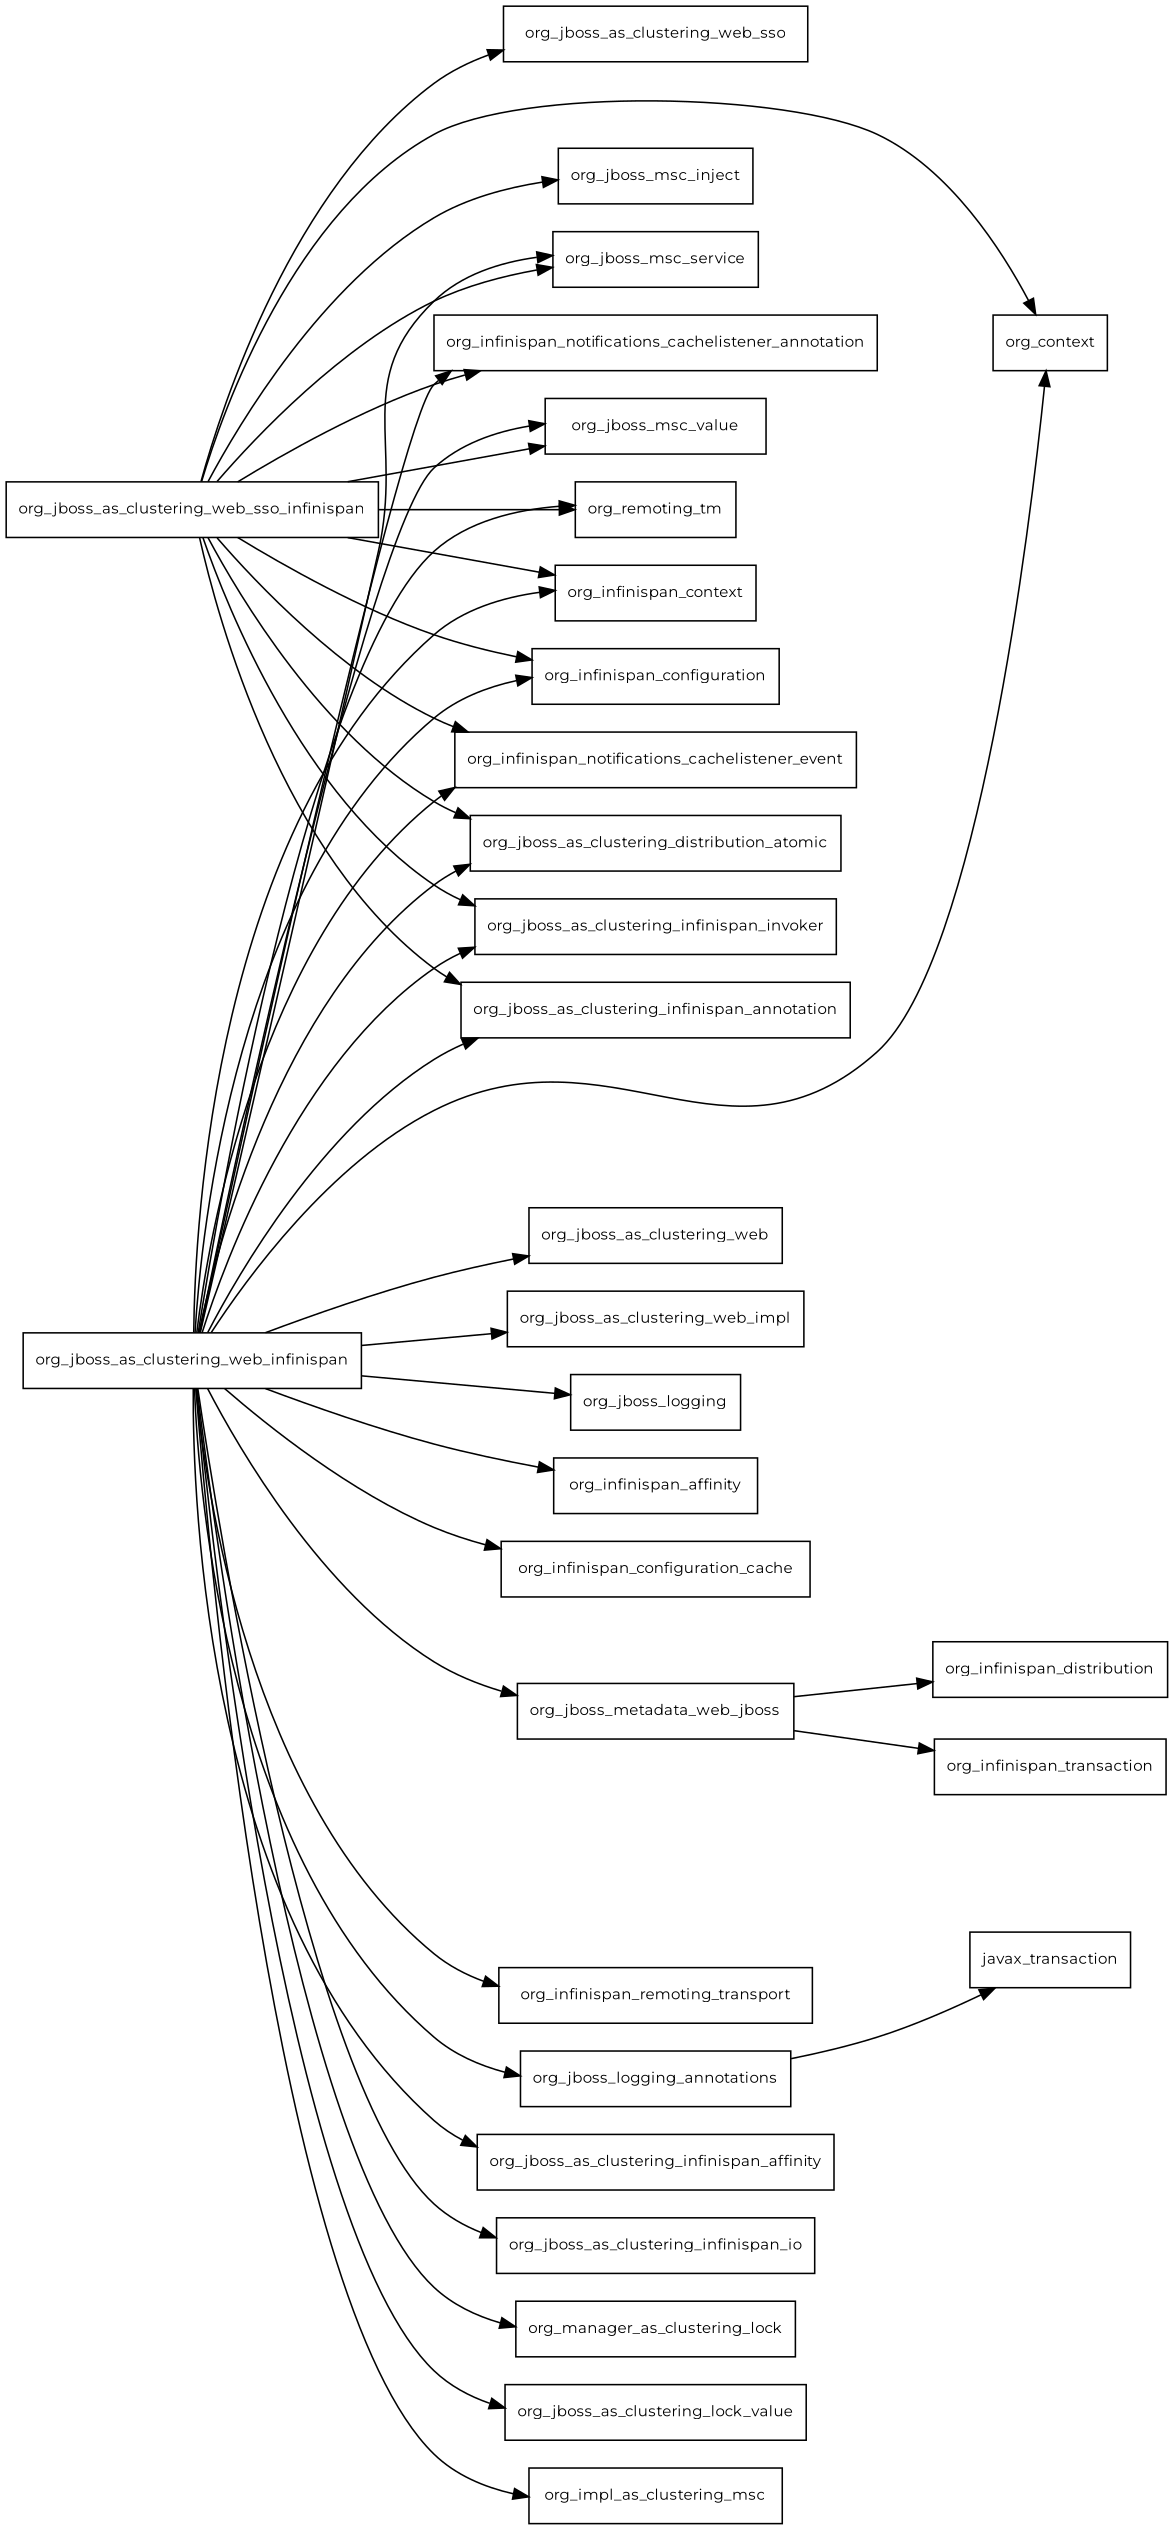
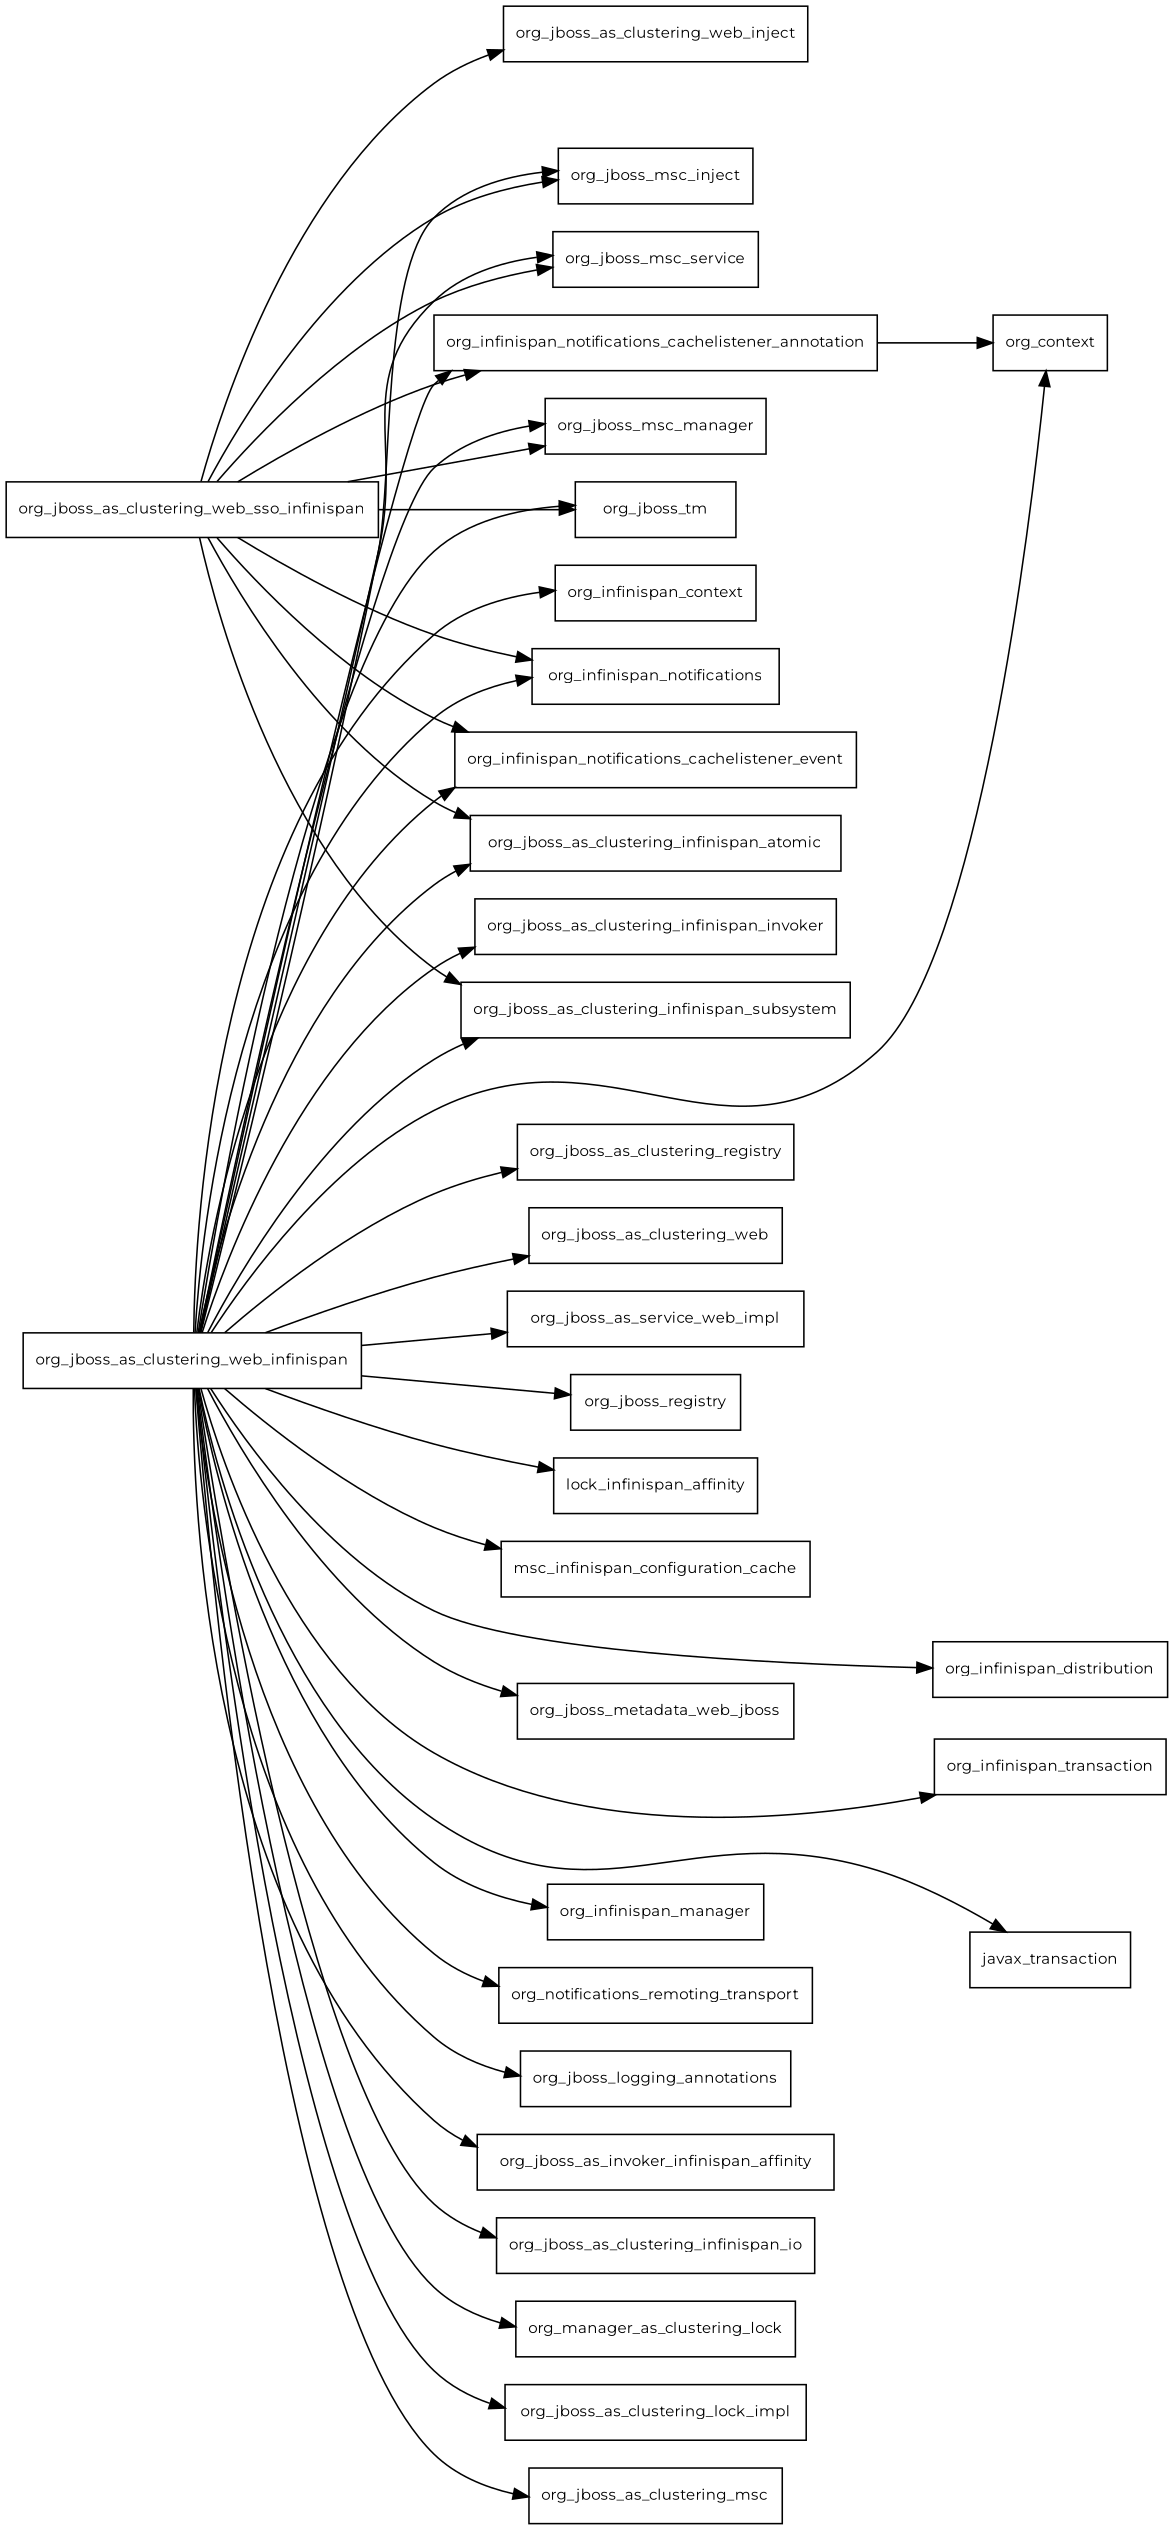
node "org_jboss_as_clustering_web_sso": label "org_jboss_as_clustering_web_sso" -> "org_jboss_as_clustering_web_inject"
edge "org_jboss_as_clustering_web_sso_infinispan" -> "org_context": now "org_infinispan_notifications_cachelistener_annotation" -> "org_context"
node "org_jboss_msc_value": label "org_jboss_msc_value" -> "org_jboss_msc_manager"
node "org_remoting_tm": label "org_remoting_tm" -> "org_jboss_tm"
edge "org_jboss_as_clustering_web_sso_infinispan" -> "org_infinispan_context": removed
node "org_infinispan_configuration": label "org_infinispan_configuration" -> "org_infinispan_notifications"
edge "org_jboss_as_clustering_web_infinispan" -> "org_jboss_msc_inject": added
edge "org_jboss_as_clustering_web_sso_infinispan" -> "org_jboss_as_clustering_infinispan_invoker": removed
node "org_jboss_as_clustering_distribution_atomic": label "org_jboss_as_clustering_distribution_atomic" -> "org_jboss_as_clustering_infinispan_atomic"
node "org_jboss_as_clustering_infinispan_annotation": label "org_jboss_as_clustering_infinispan_annotation" -> "org_jboss_as_clustering_infinispan_subsystem"
node "org_jboss_as_clustering_registry": added
node "org_jboss_as_clustering_web_impl": label "org_jboss_as_clustering_web_impl" -> "org_jboss_as_service_web_impl"
node "org_jboss_logging": label "org_jboss_logging" -> "org_jboss_registry"
node "org_infinispan_affinity": label "org_infinispan_affinity" -> "lock_infinispan_affinity"
node "org_infinispan_configuration_cache": label "org_infinispan_configuration_cache" -> "msc_infinispan_configuration_cache"
edge "org_jboss_metadata_web_jboss" -> "org_infinispan_distribution": now "org_jboss_as_clustering_web_infinispan" -> "org_infinispan_distribution"
edge "org_jboss_metadata_web_jboss" -> "org_infinispan_transaction": now "org_jboss_as_clustering_web_infinispan" -> "org_infinispan_transaction"
node "org_infinispan_manager": added
node "org_infinispan_remoting_transport": label "org_infinispan_remoting_transport" -> "org_notifications_remoting_transport"
edge "org_jboss_logging_annotations" -> "javax_transaction": now "org_jboss_as_clustering_web_infinispan" -> "javax_transaction"
node "org_jboss_as_clustering_infinispan_affinity": label "org_jboss_as_clustering_infinispan_affinity" -> "org_jboss_as_invoker_infinispan_affinity"
node "org_jboss_as_clustering_lock_value": label "org_jboss_as_clustering_lock_value" -> "org_jboss_as_clustering_lock_impl"
node "org_impl_as_clustering_msc": label "org_impl_as_clustering_msc" -> "org_jboss_as_clustering_msc"
